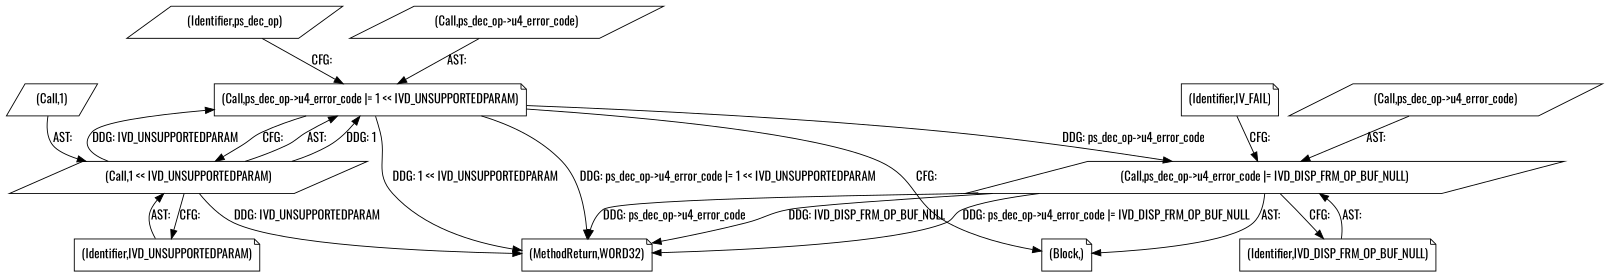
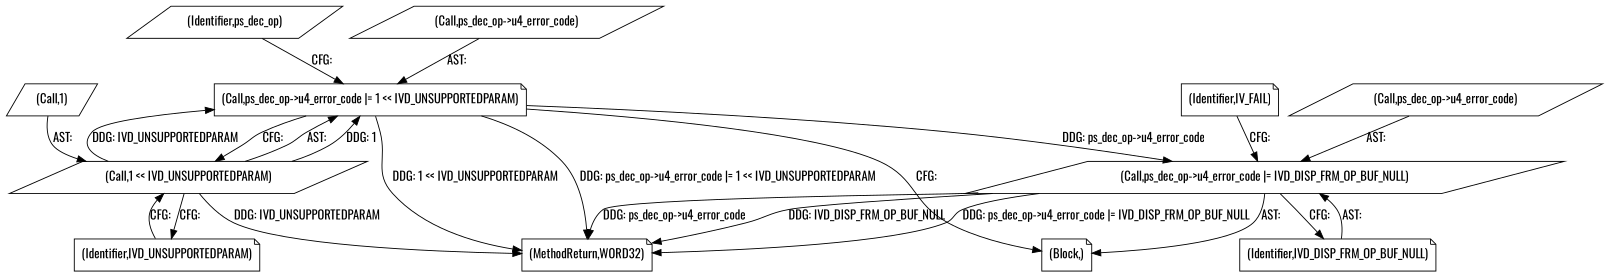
edge "(Identifier,IVD_UNSUPPORTEDPARAM)" -> "(Call,1 << IVD_UNSUPPORTEDPARAM)": label "AST: " -> "CFG: "
